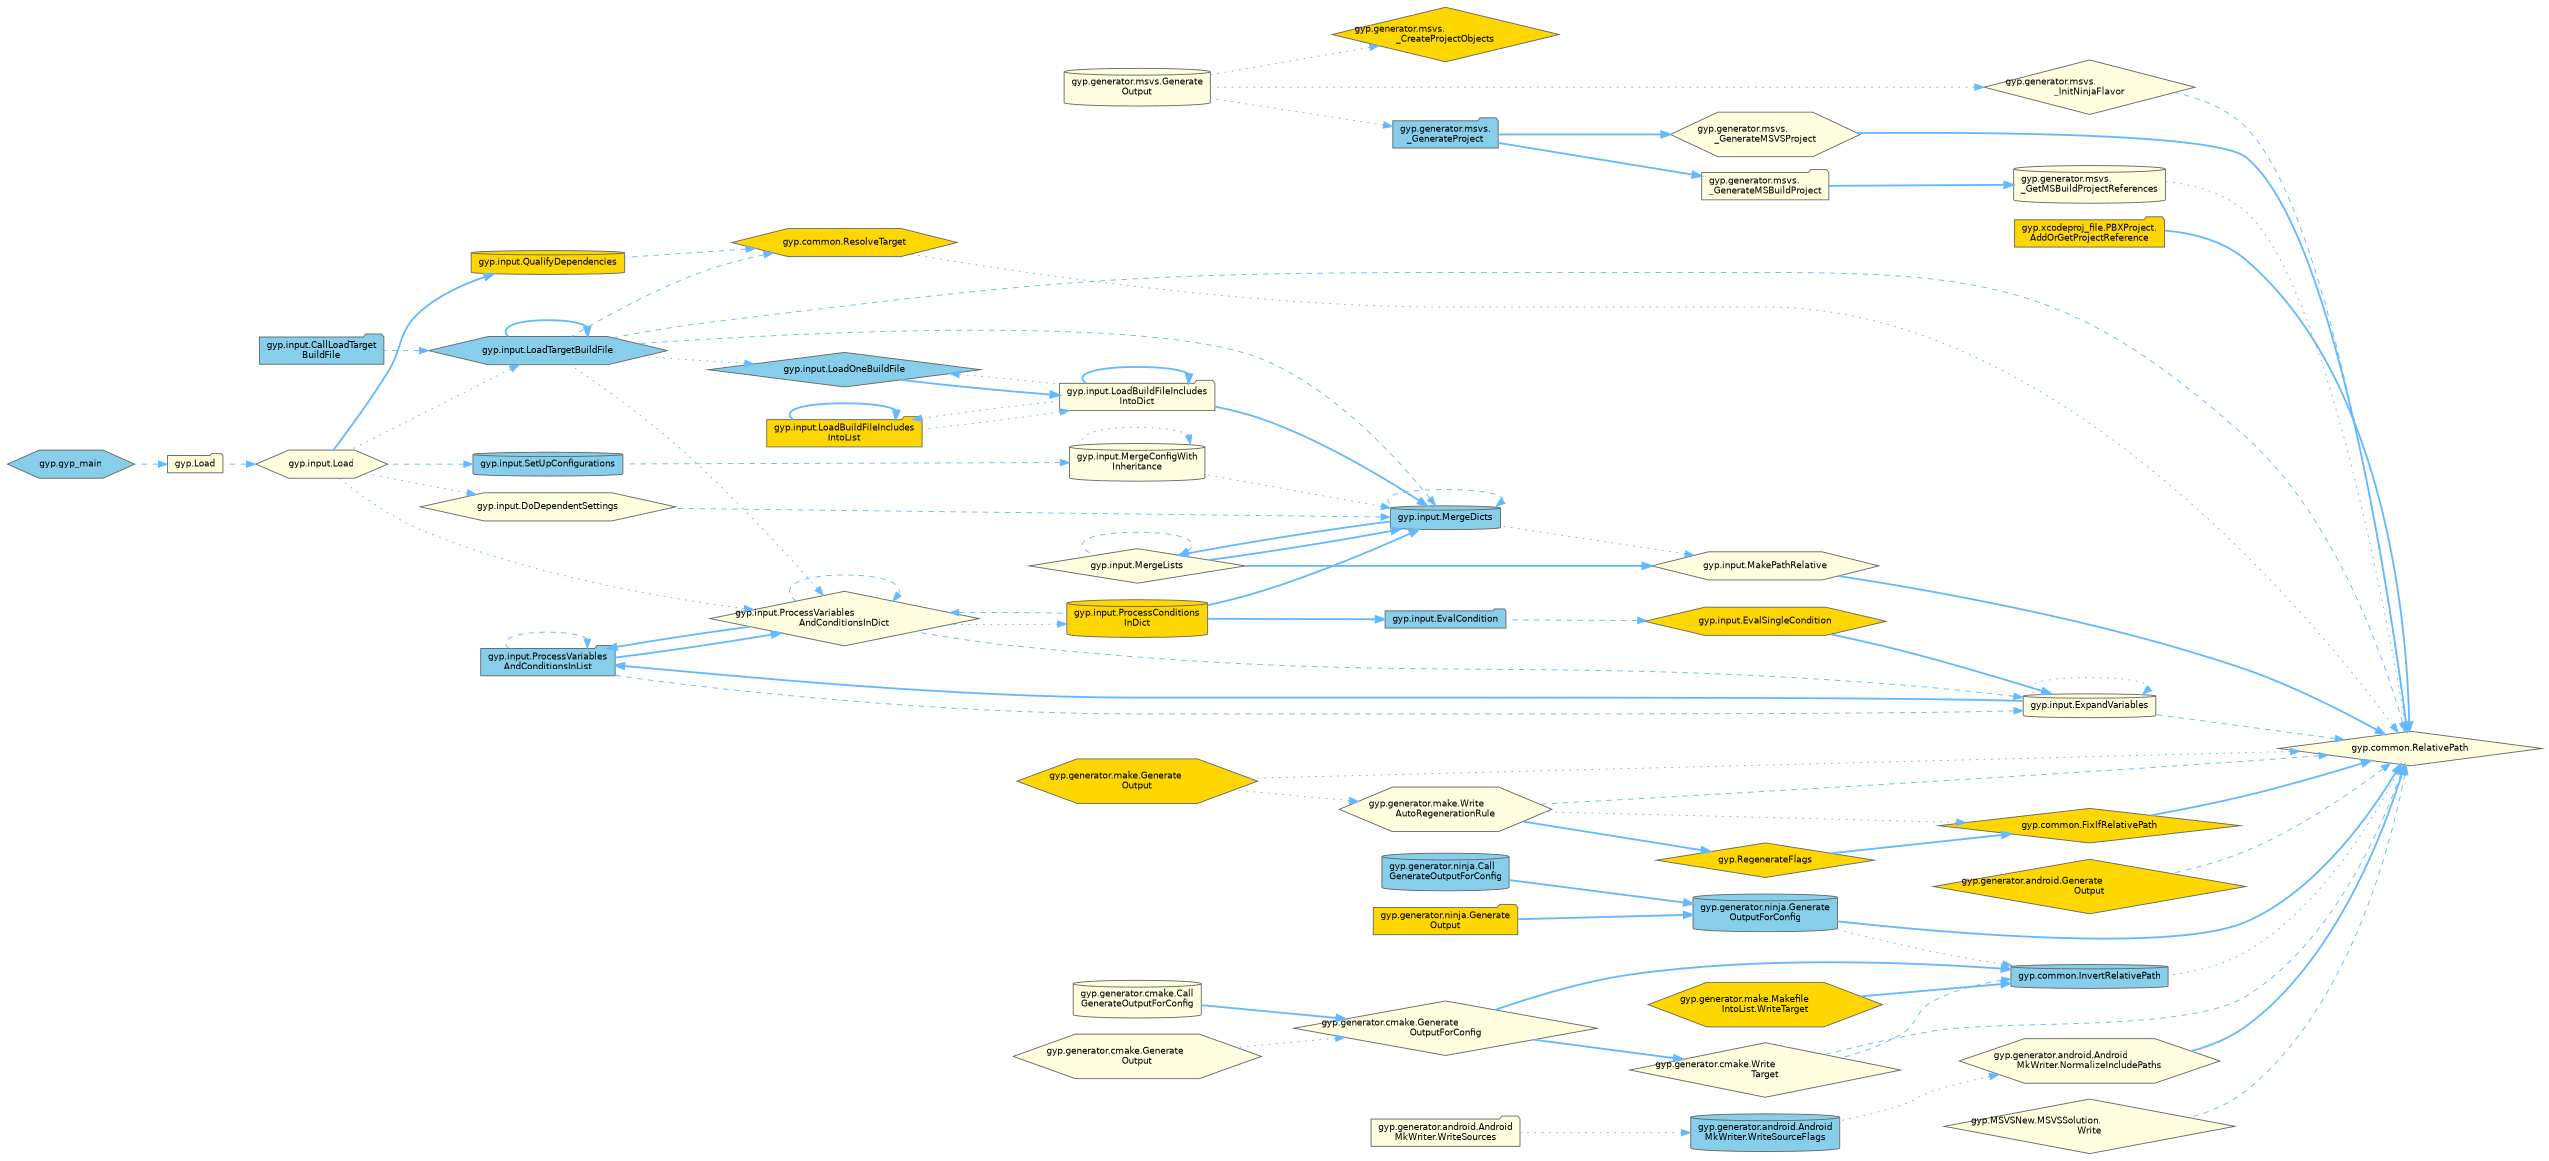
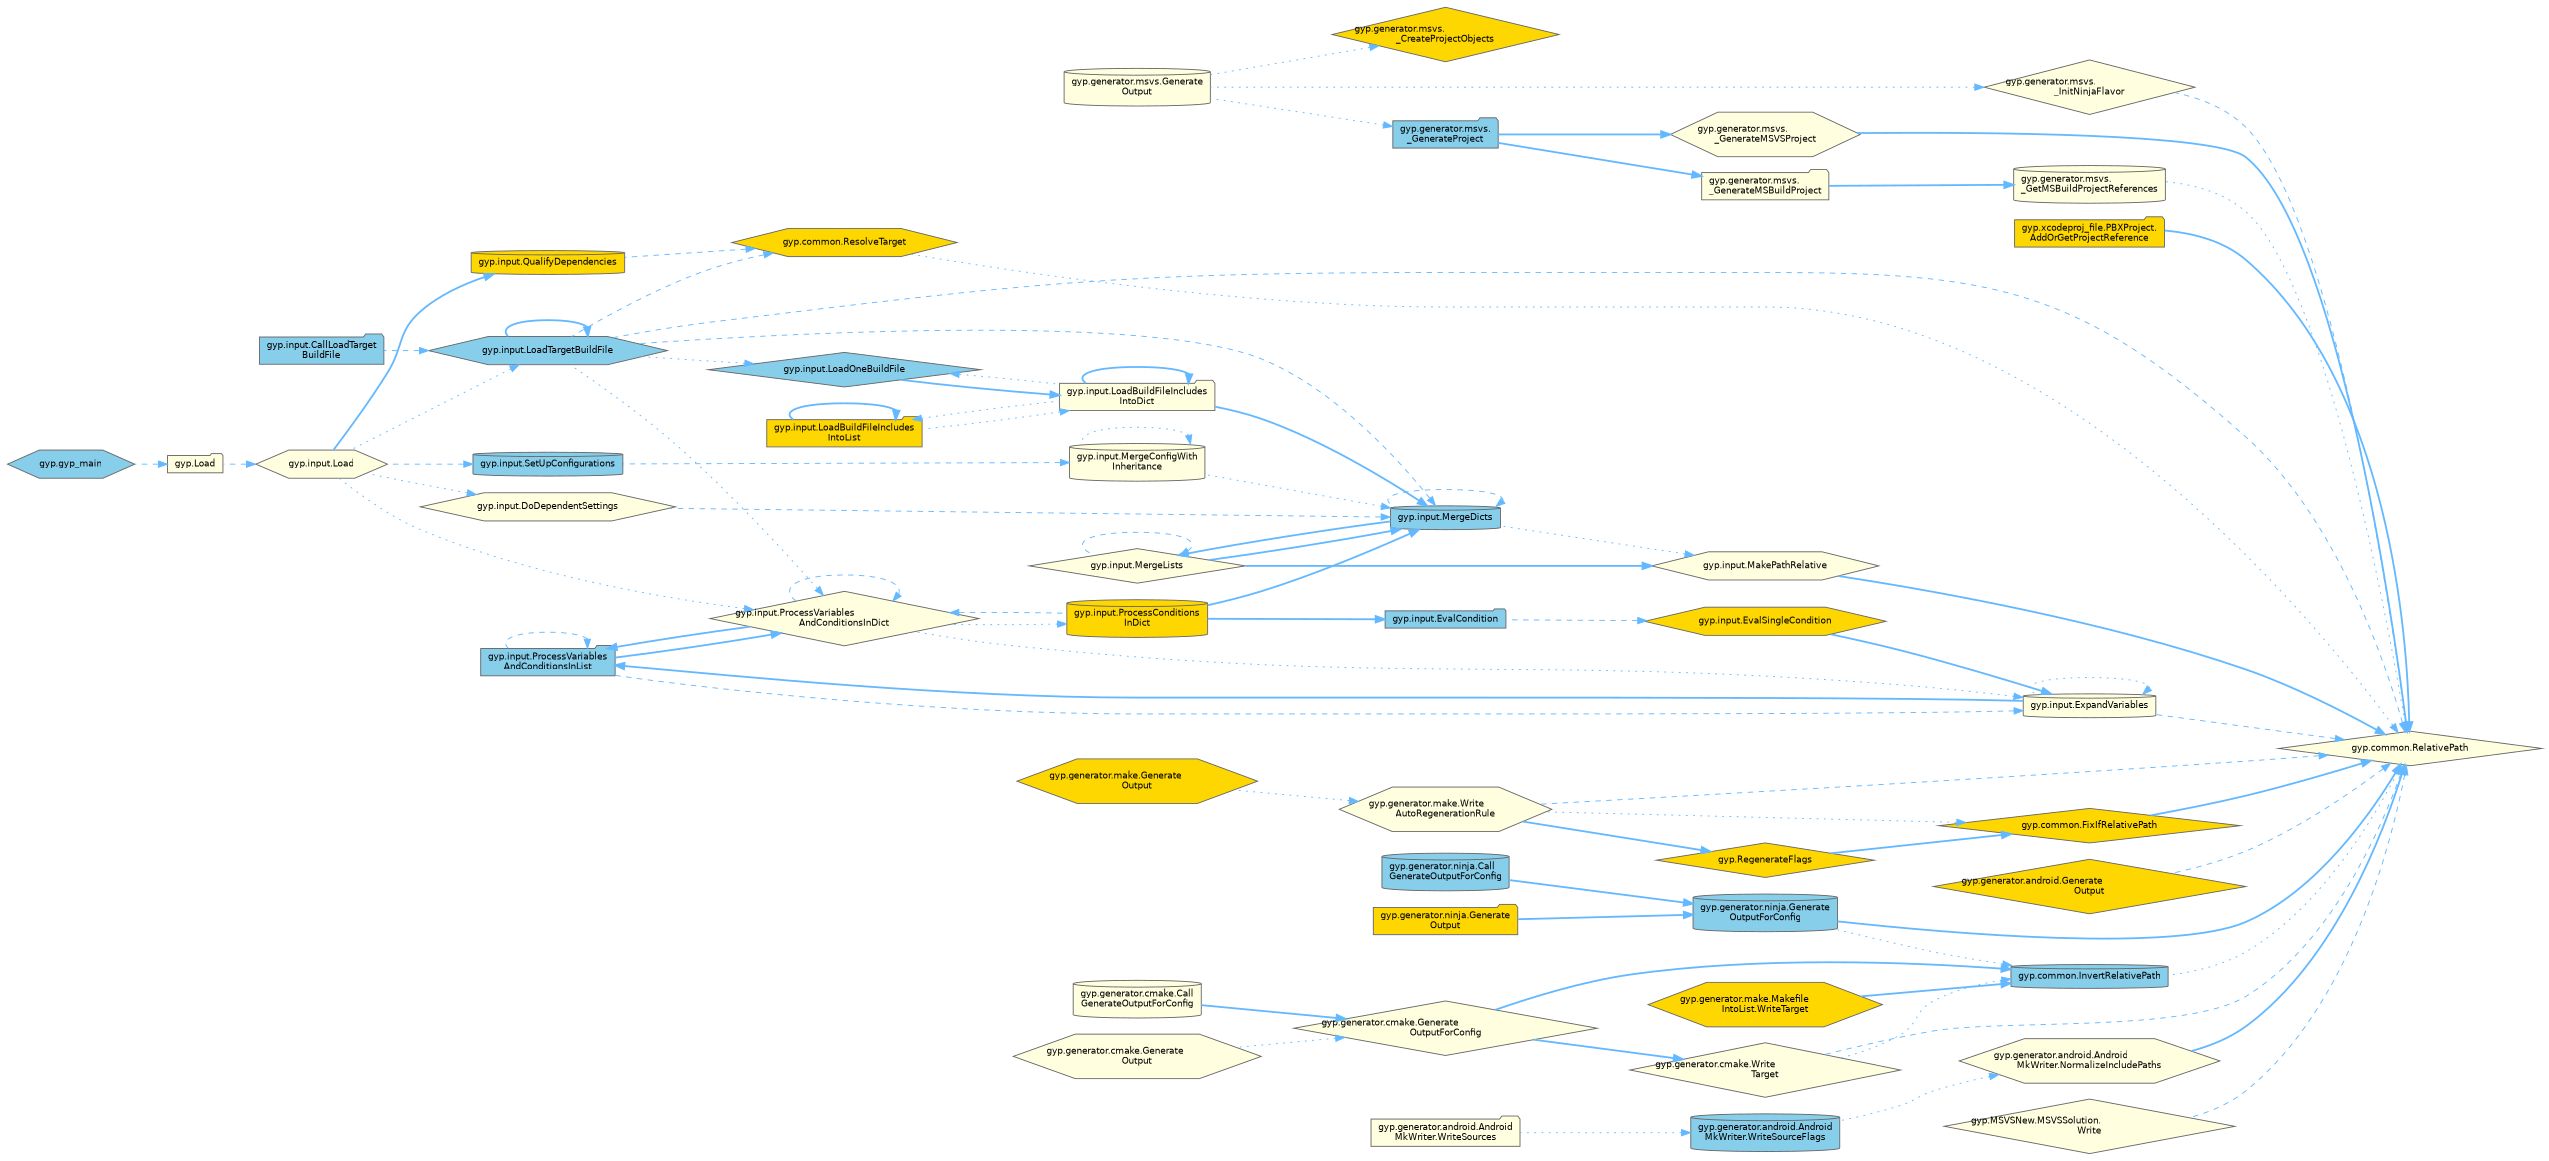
edge "gyp.input.ProcessVariables AndConditionsInDict" -> "gyp.input.ExpandVariables": style dashed -> dotted
edge "gyp.generator.make.Generate Output" -> "gyp.common.RelativePath": removed
edge "gyp.generator.cmake.Write Target" -> "gyp.common.InvertRelativePath": style dashed -> dotted
